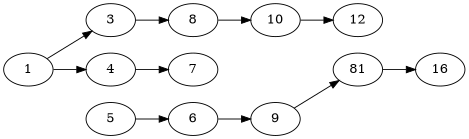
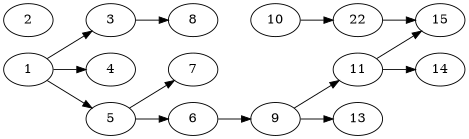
node "2": added
edge "8" -> "10": removed
node "12": label "12" -> "22"
node "15": added
edge "4" -> "7": now "5" -> "7"
node "81": label "81" -> "11"
node "16": label "16" -> "14"
edge "1" -> "5": added
node "13": added
